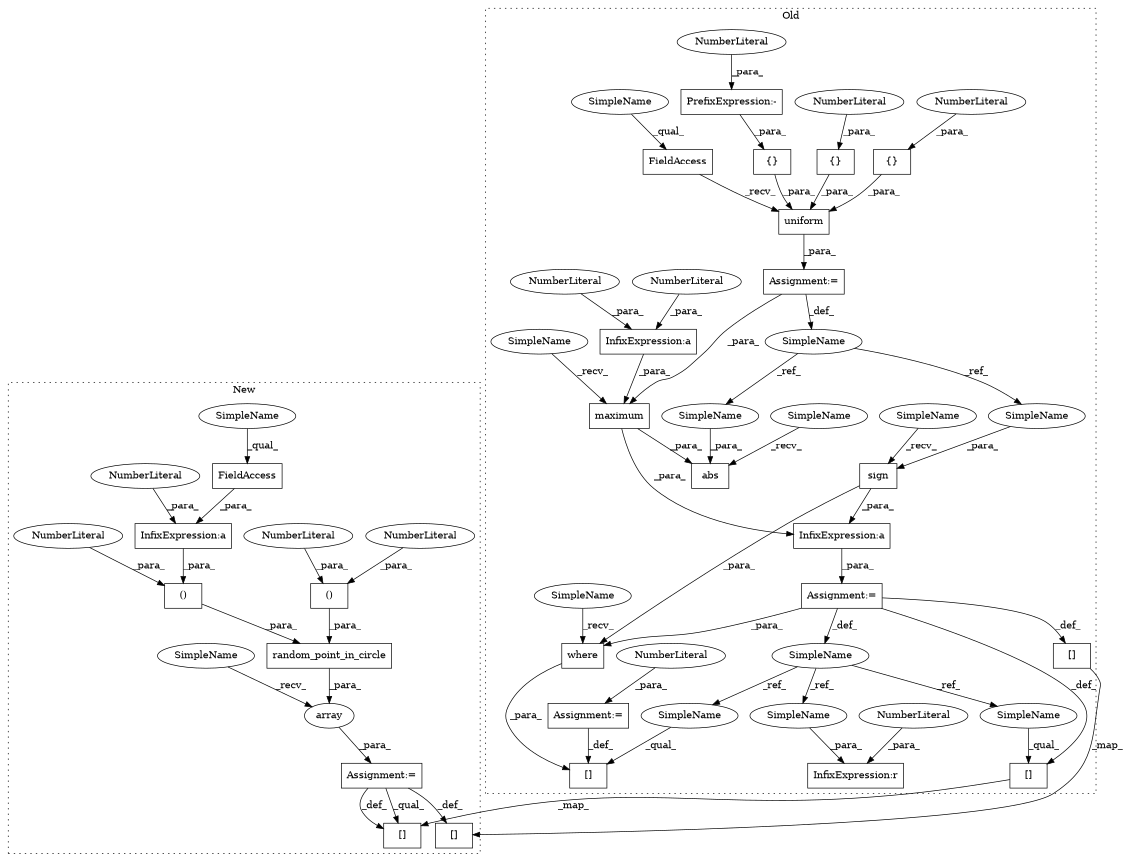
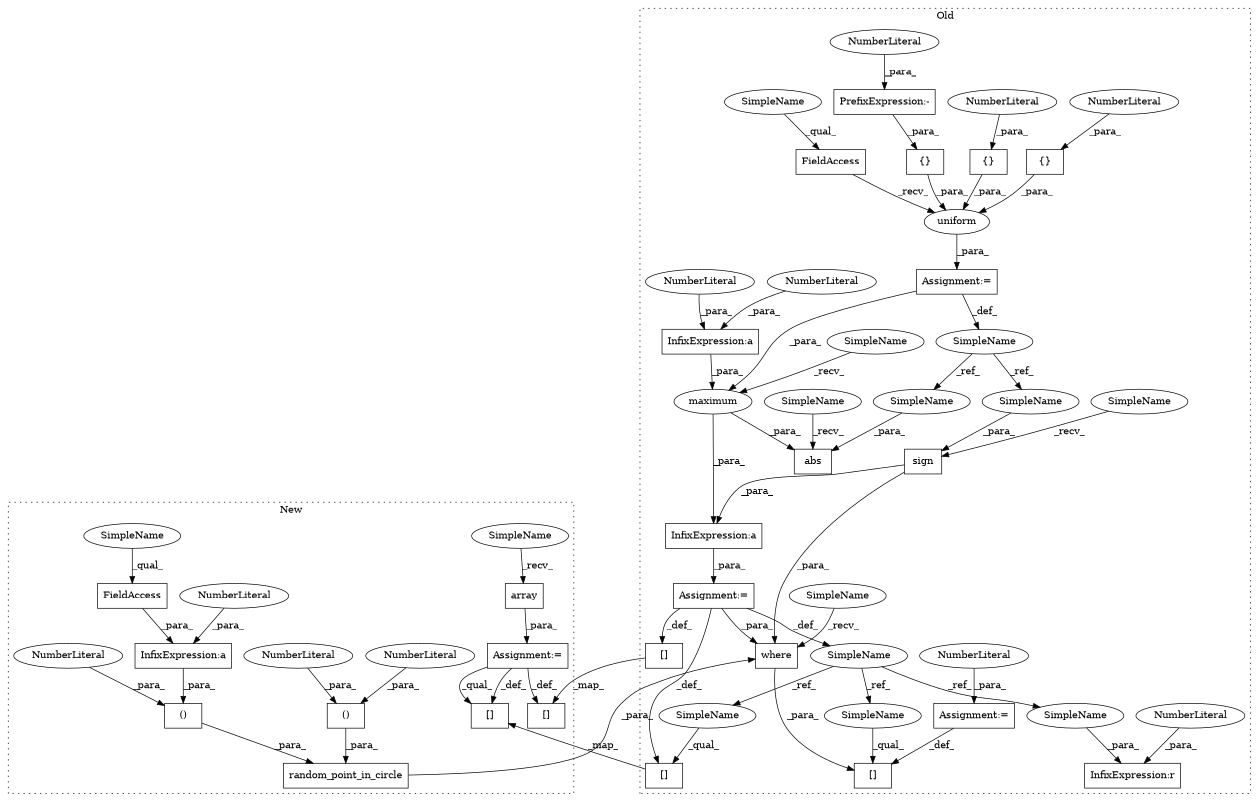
node "uniform": shape box -> ellipse
node "maximum": shape box -> ellipse
edge "random_point_in_circle" -> "array": now "random_point_in_circle" -> "where"
node "array": shape ellipse -> box
